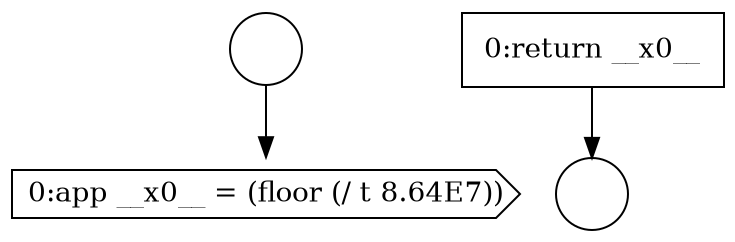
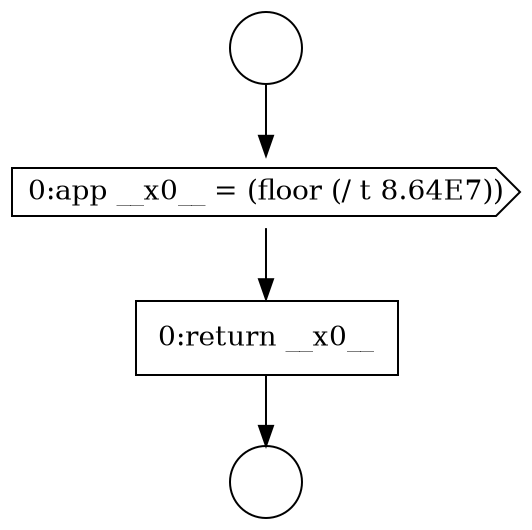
edge "0:app __x0__ = (floor (/ t 8.64E7))" -> "0:return __x0__": added
